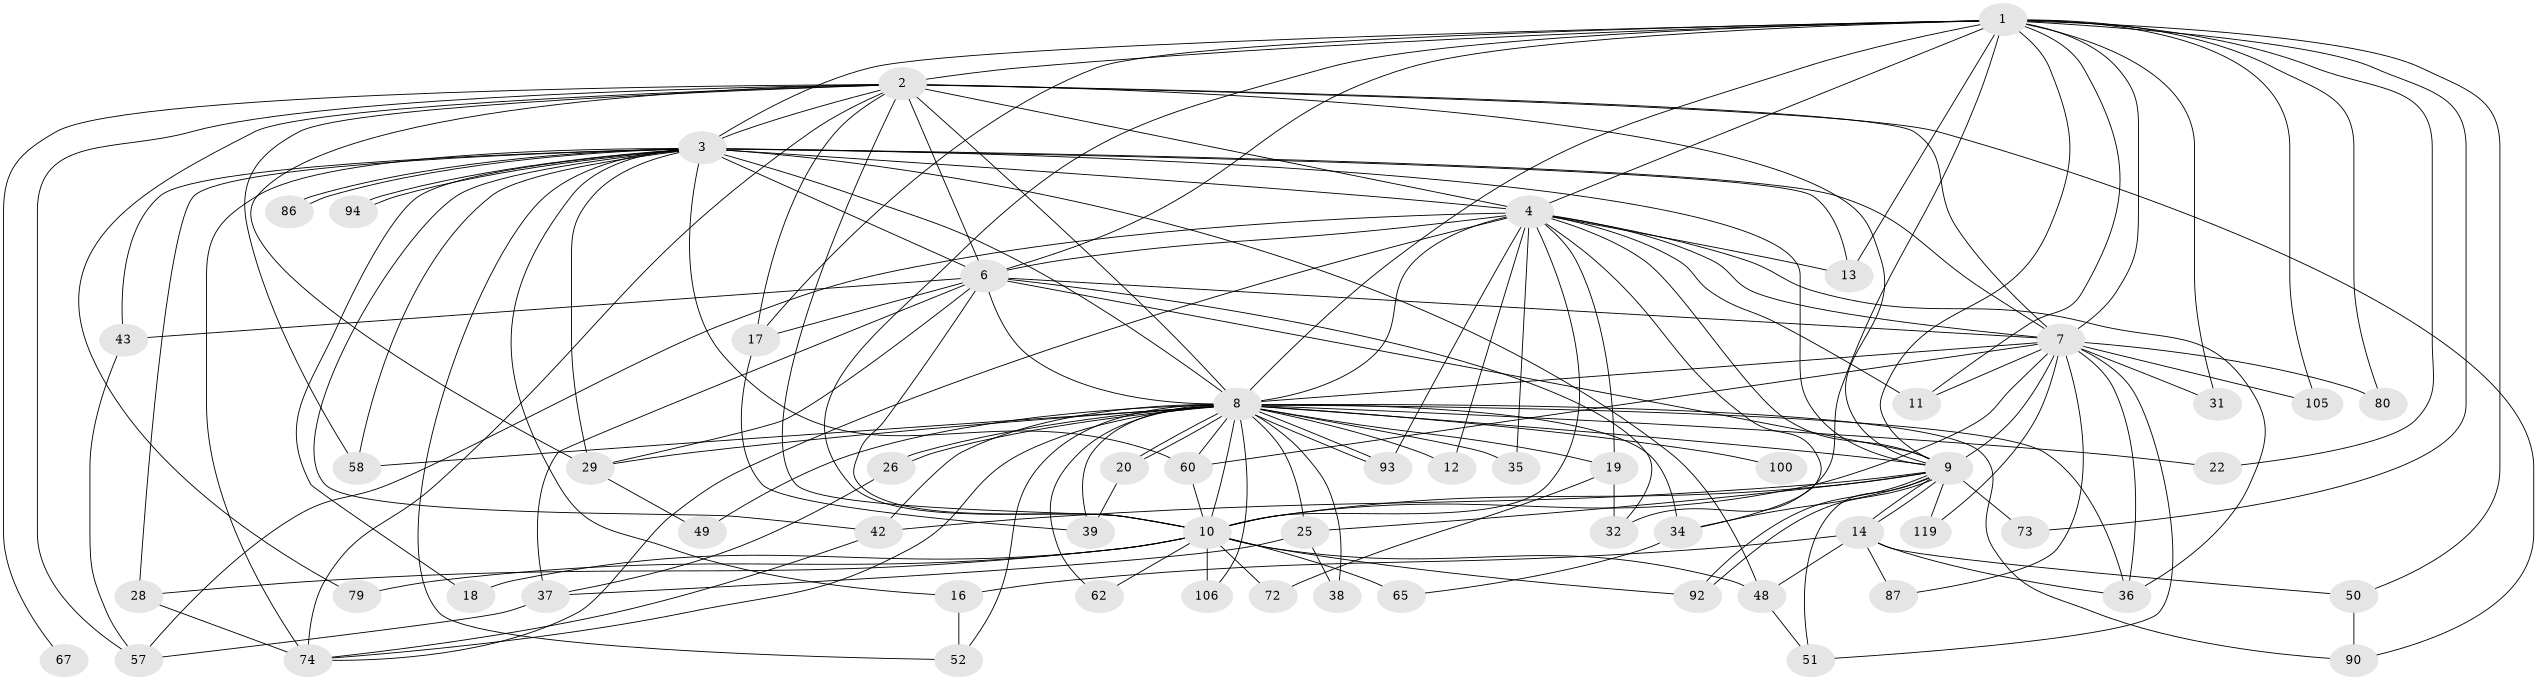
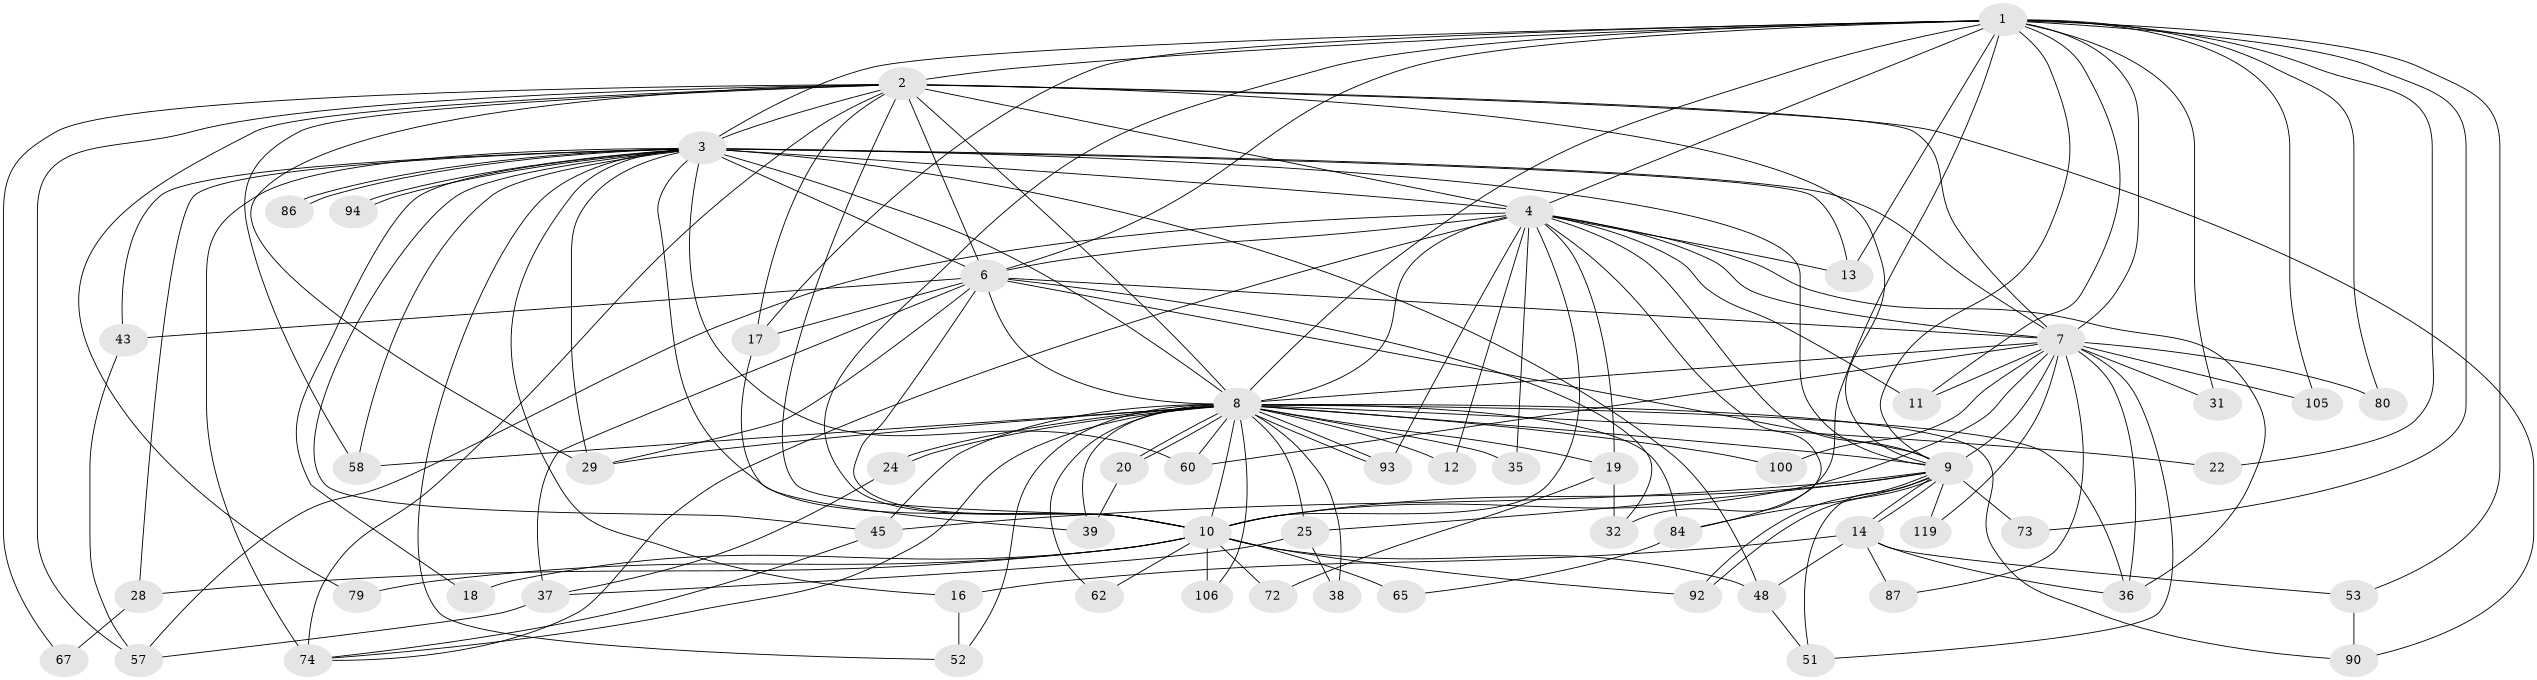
edge "7" -- "100": added
node "26": label "26" -> "24"
edge "60" -- "10": now "3" -- "10"
node "49": removed
node "42": label "42" -> "45"
node "34": label "34" -> "84"
node "50": label "50" -> "53"
edge "28" -- "74": now "28" -- "67"
